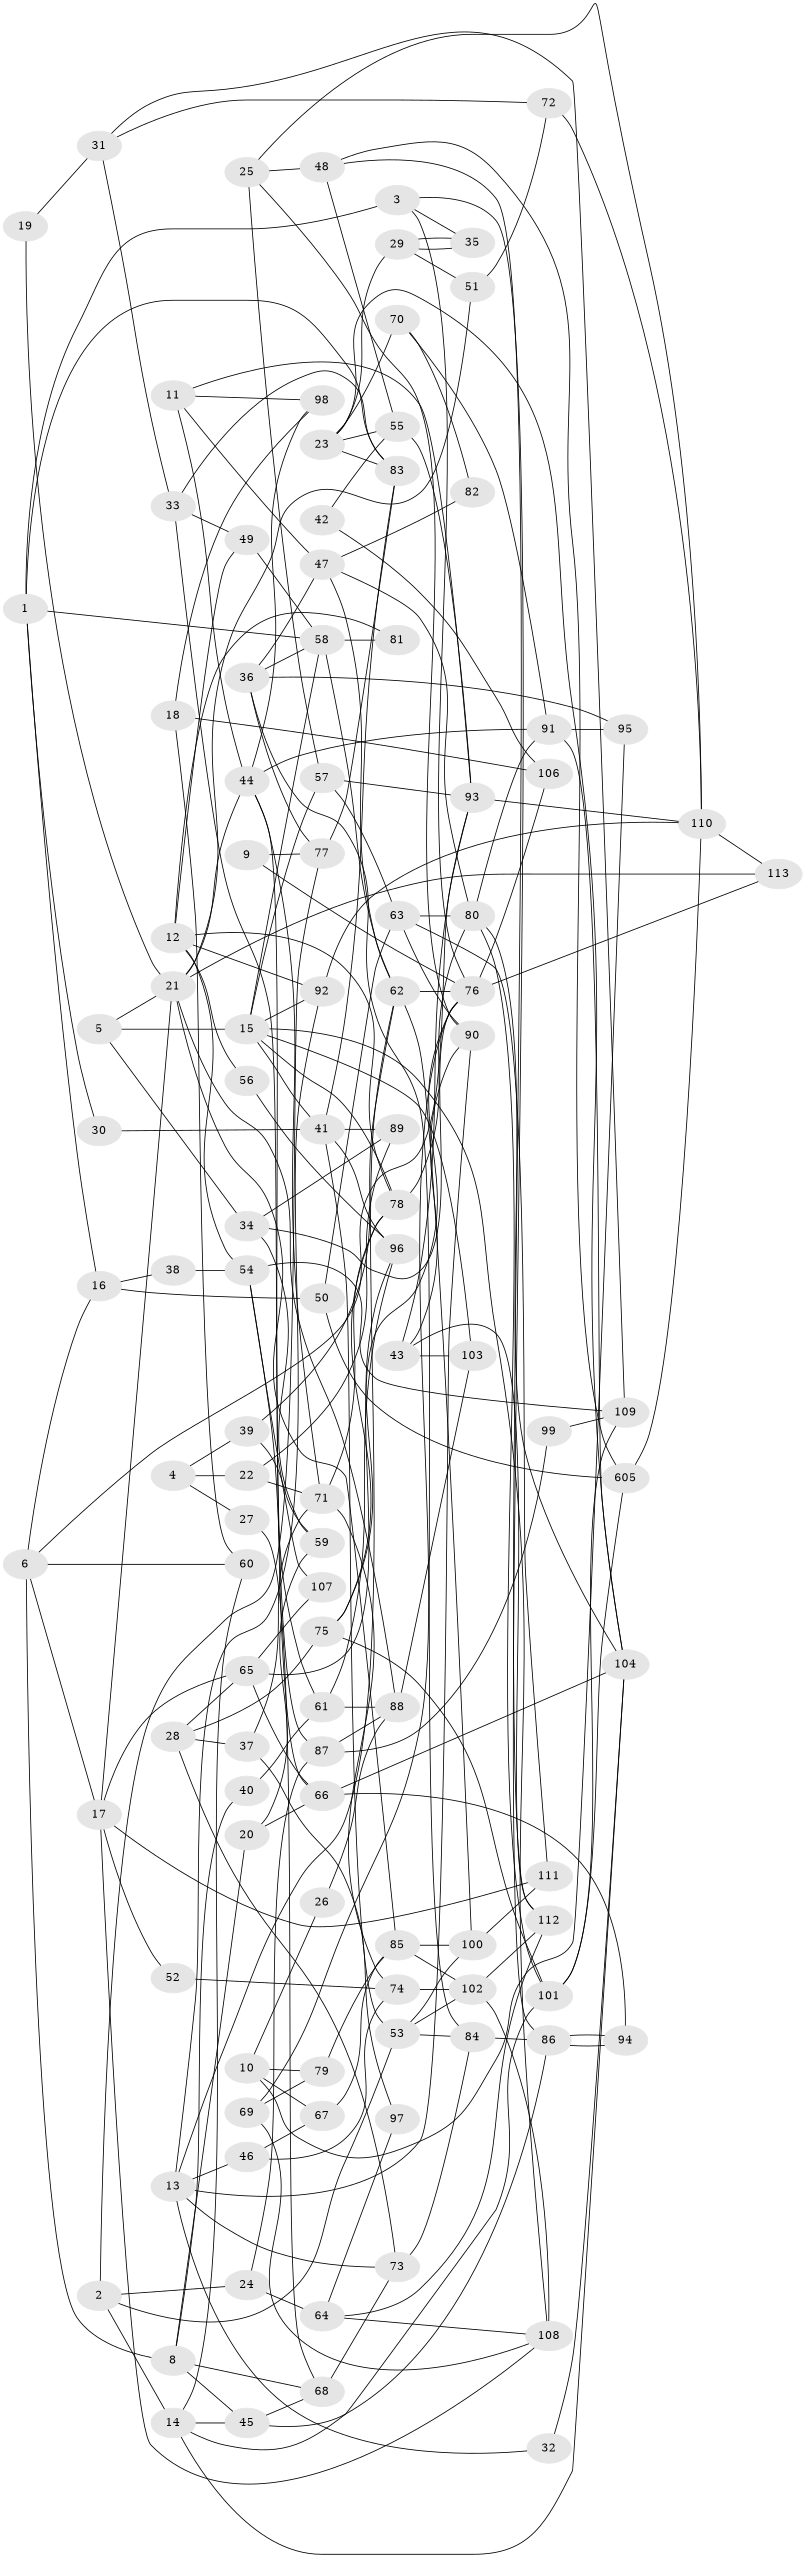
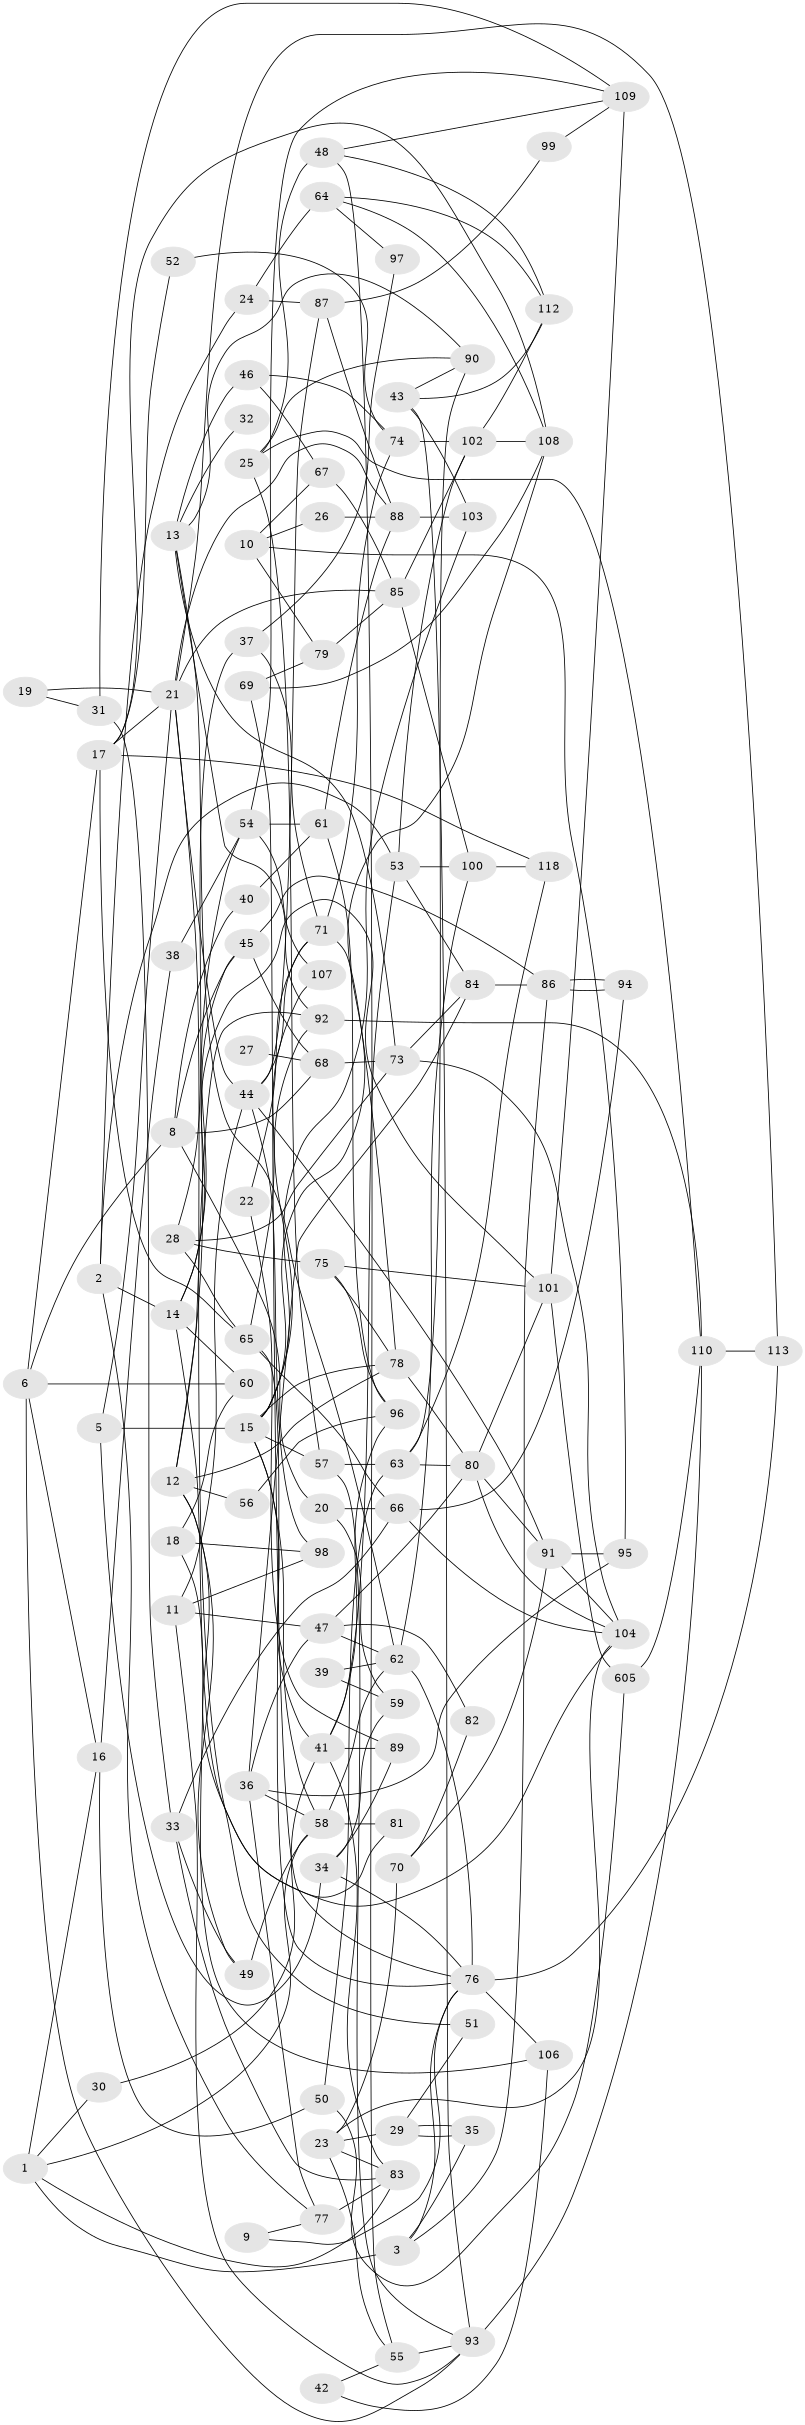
node "72": removed
edge "48" -- "605": now "48" -- "109"
node "4": removed
node "111": label "111" -> "118"
edge "104" -- "32": now "104" -- "73"
